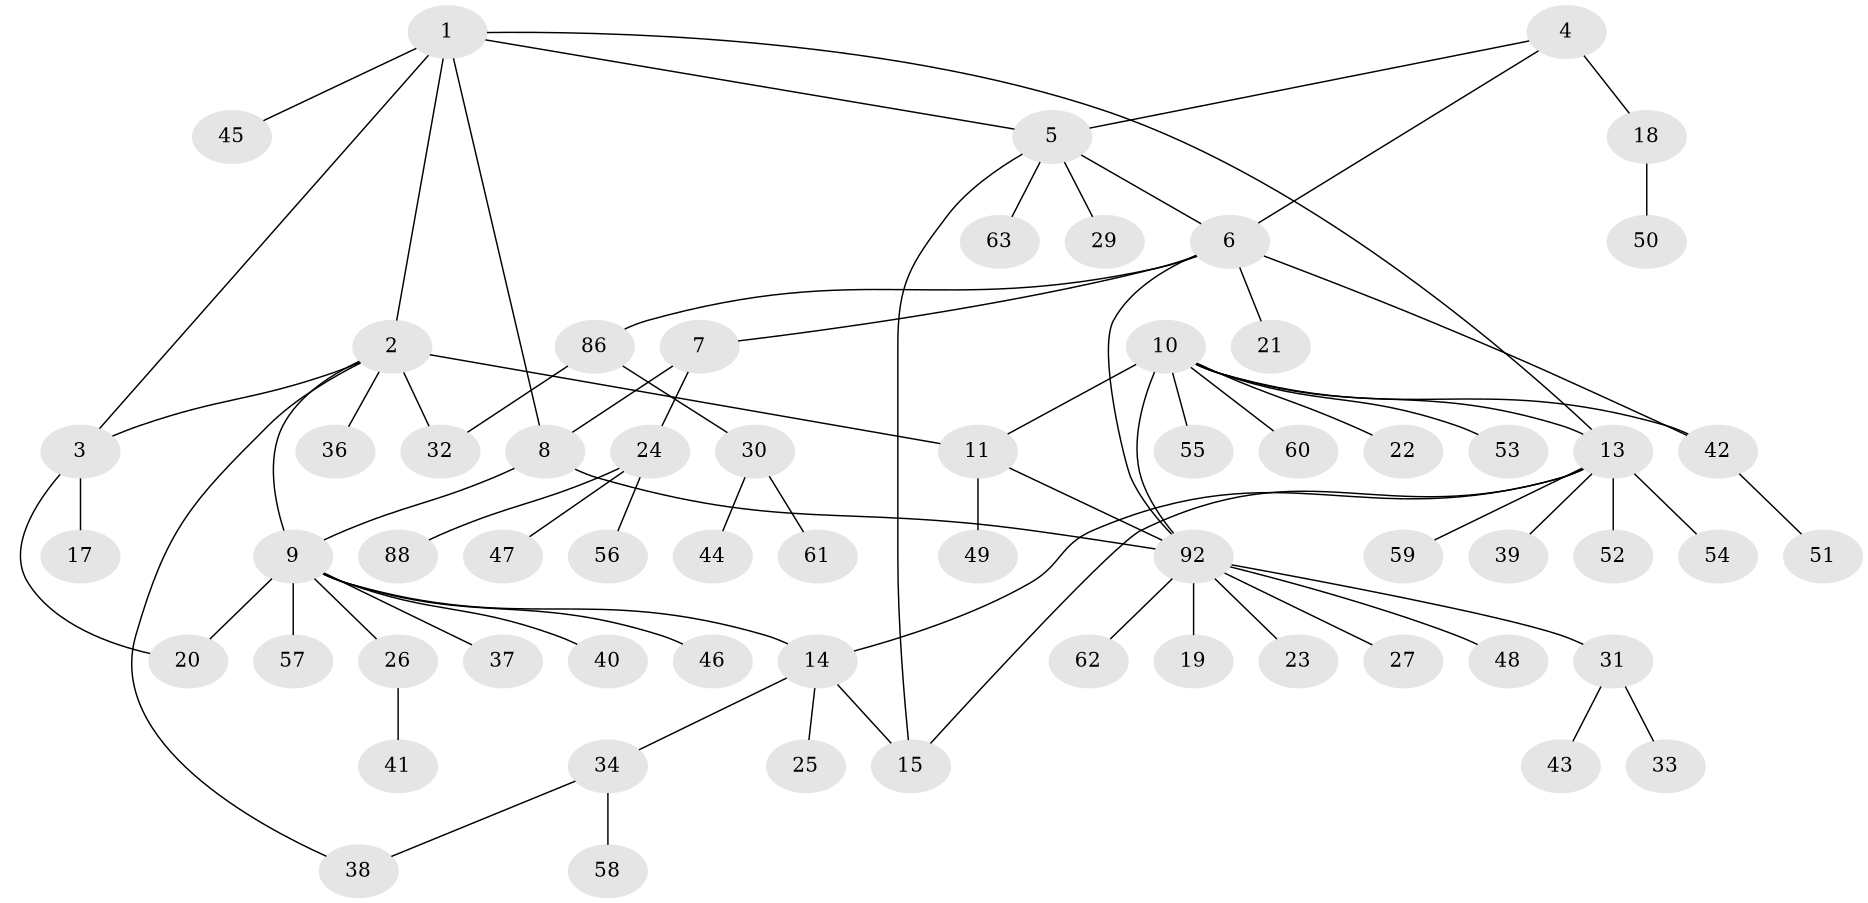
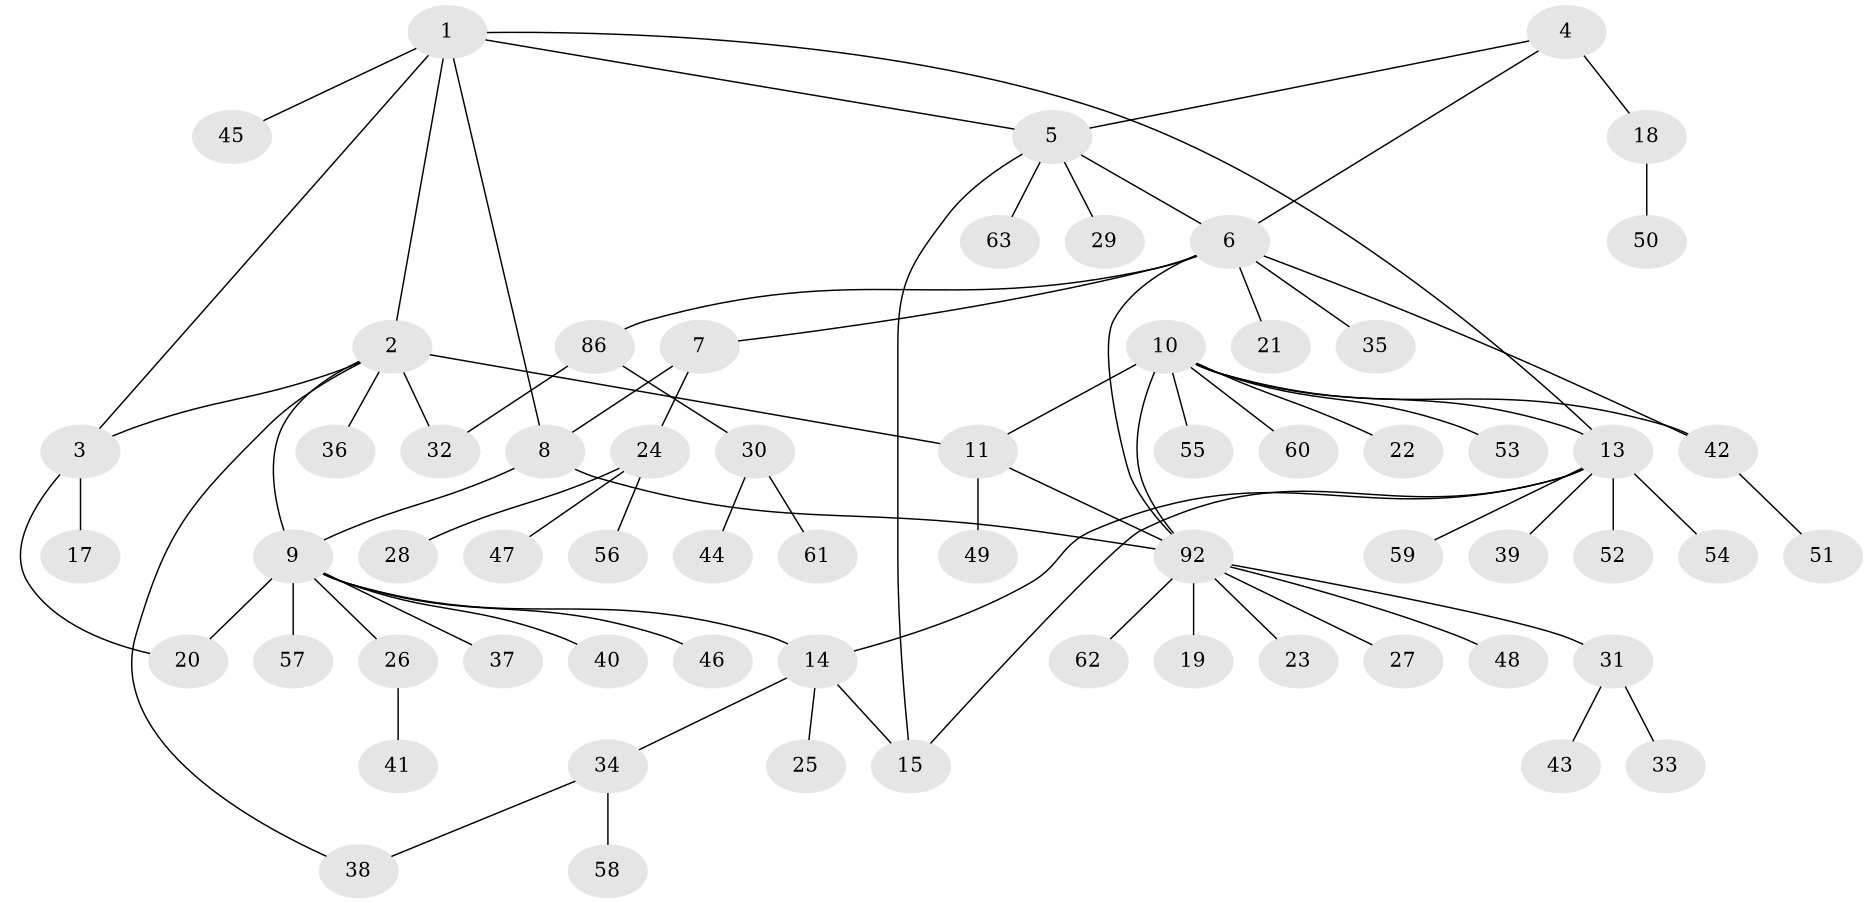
node "35": added
node "88": label "88" -> "28"
